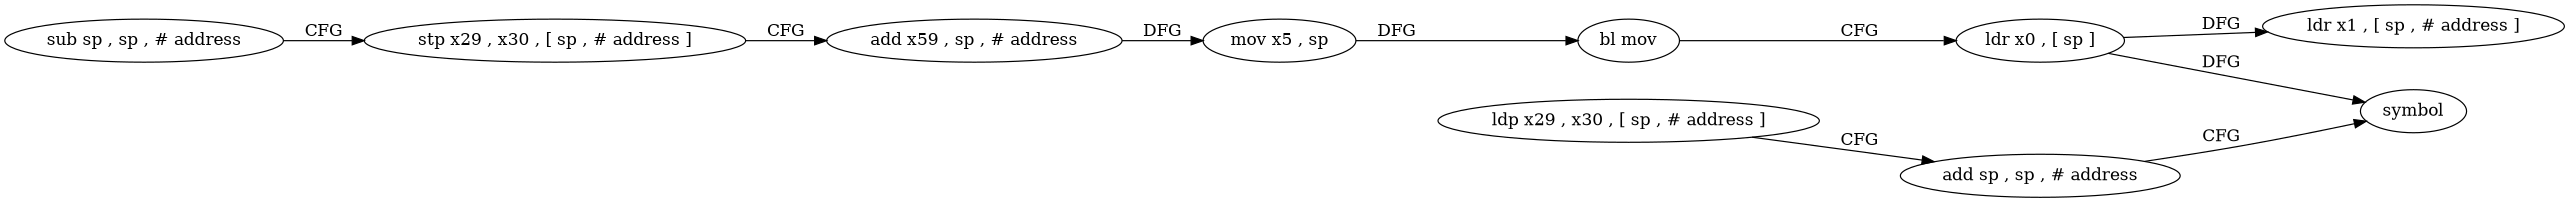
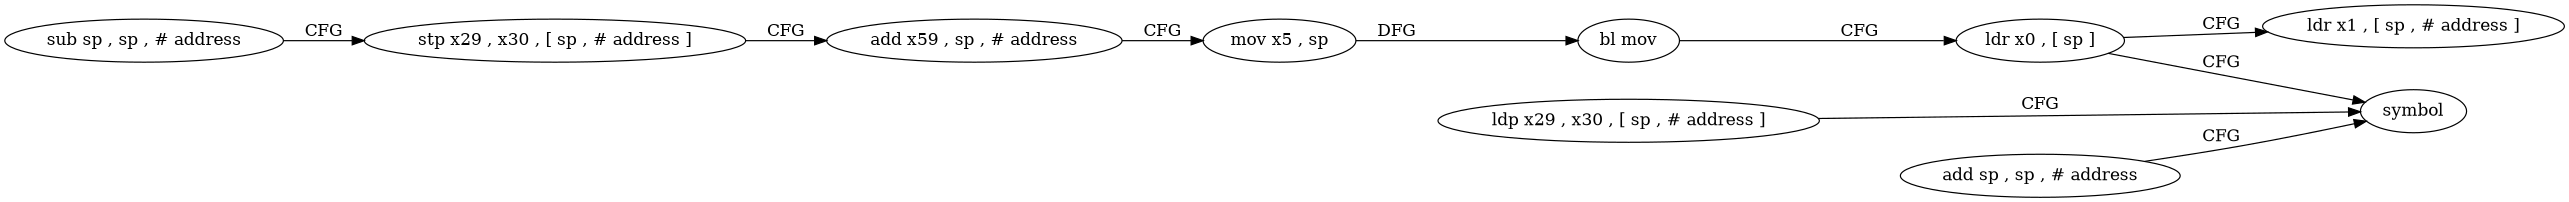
edge "ldr x0 , [ sp ]" -> "ldr x1 , [ sp , # address ]": label "DFG" -> "CFG"
edge "add x59 , sp , # address" -> "mov x5 , sp": label "DFG" -> "CFG"
edge "ldr x0 , [ sp ]" -> "symbol": label "DFG" -> "CFG"
edge "ldp x29 , x30 , [ sp , # address ]" -> "add sp , sp , # address": now "ldp x29 , x30 , [ sp , # address ]" -> "symbol"
